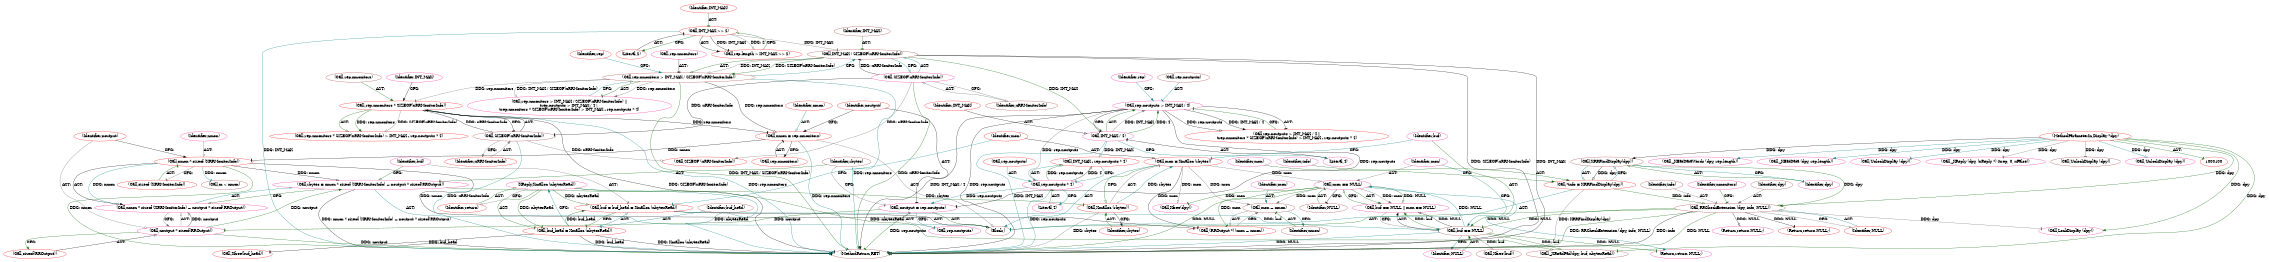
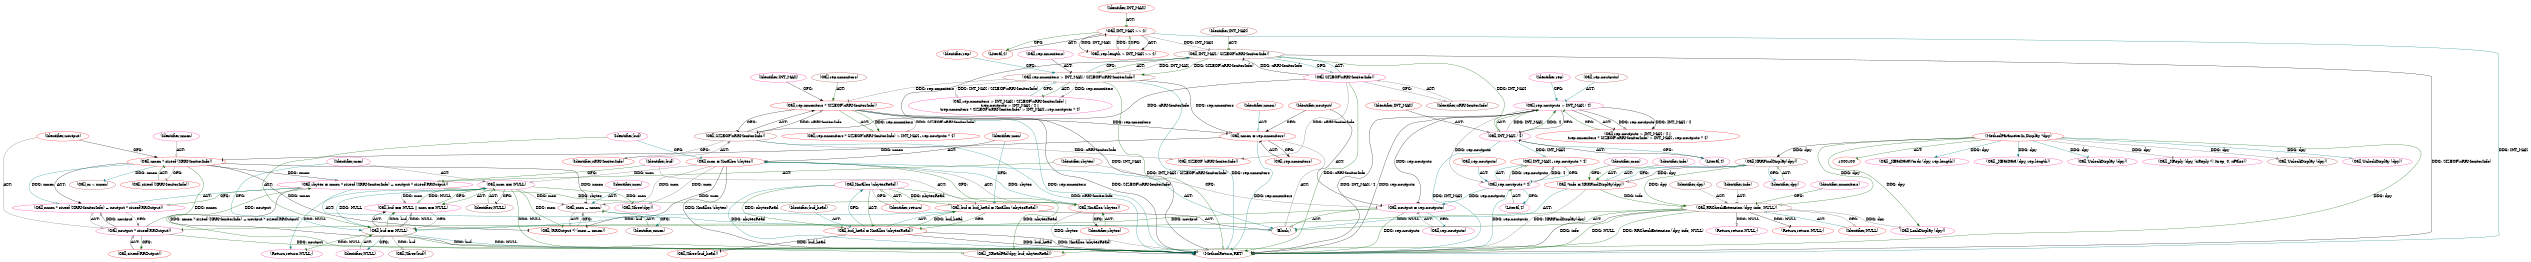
edge "(Call,nmon * sizeof (XRRMonitorInfo))" -> "(Call,mon + nmon)": added, label "DDG: nmon"
node "(XReply,Xmalloc (nbytesRead))": label "(XReply,Xmalloc (nbytesRead))" -> "(Call,Xmalloc (nbytesRead))"
edge "(Call,mon = Xmalloc (rbytes))" -> "(MethodReturn,RET)": added, label "DDG: Xmalloc (rbytes)"
